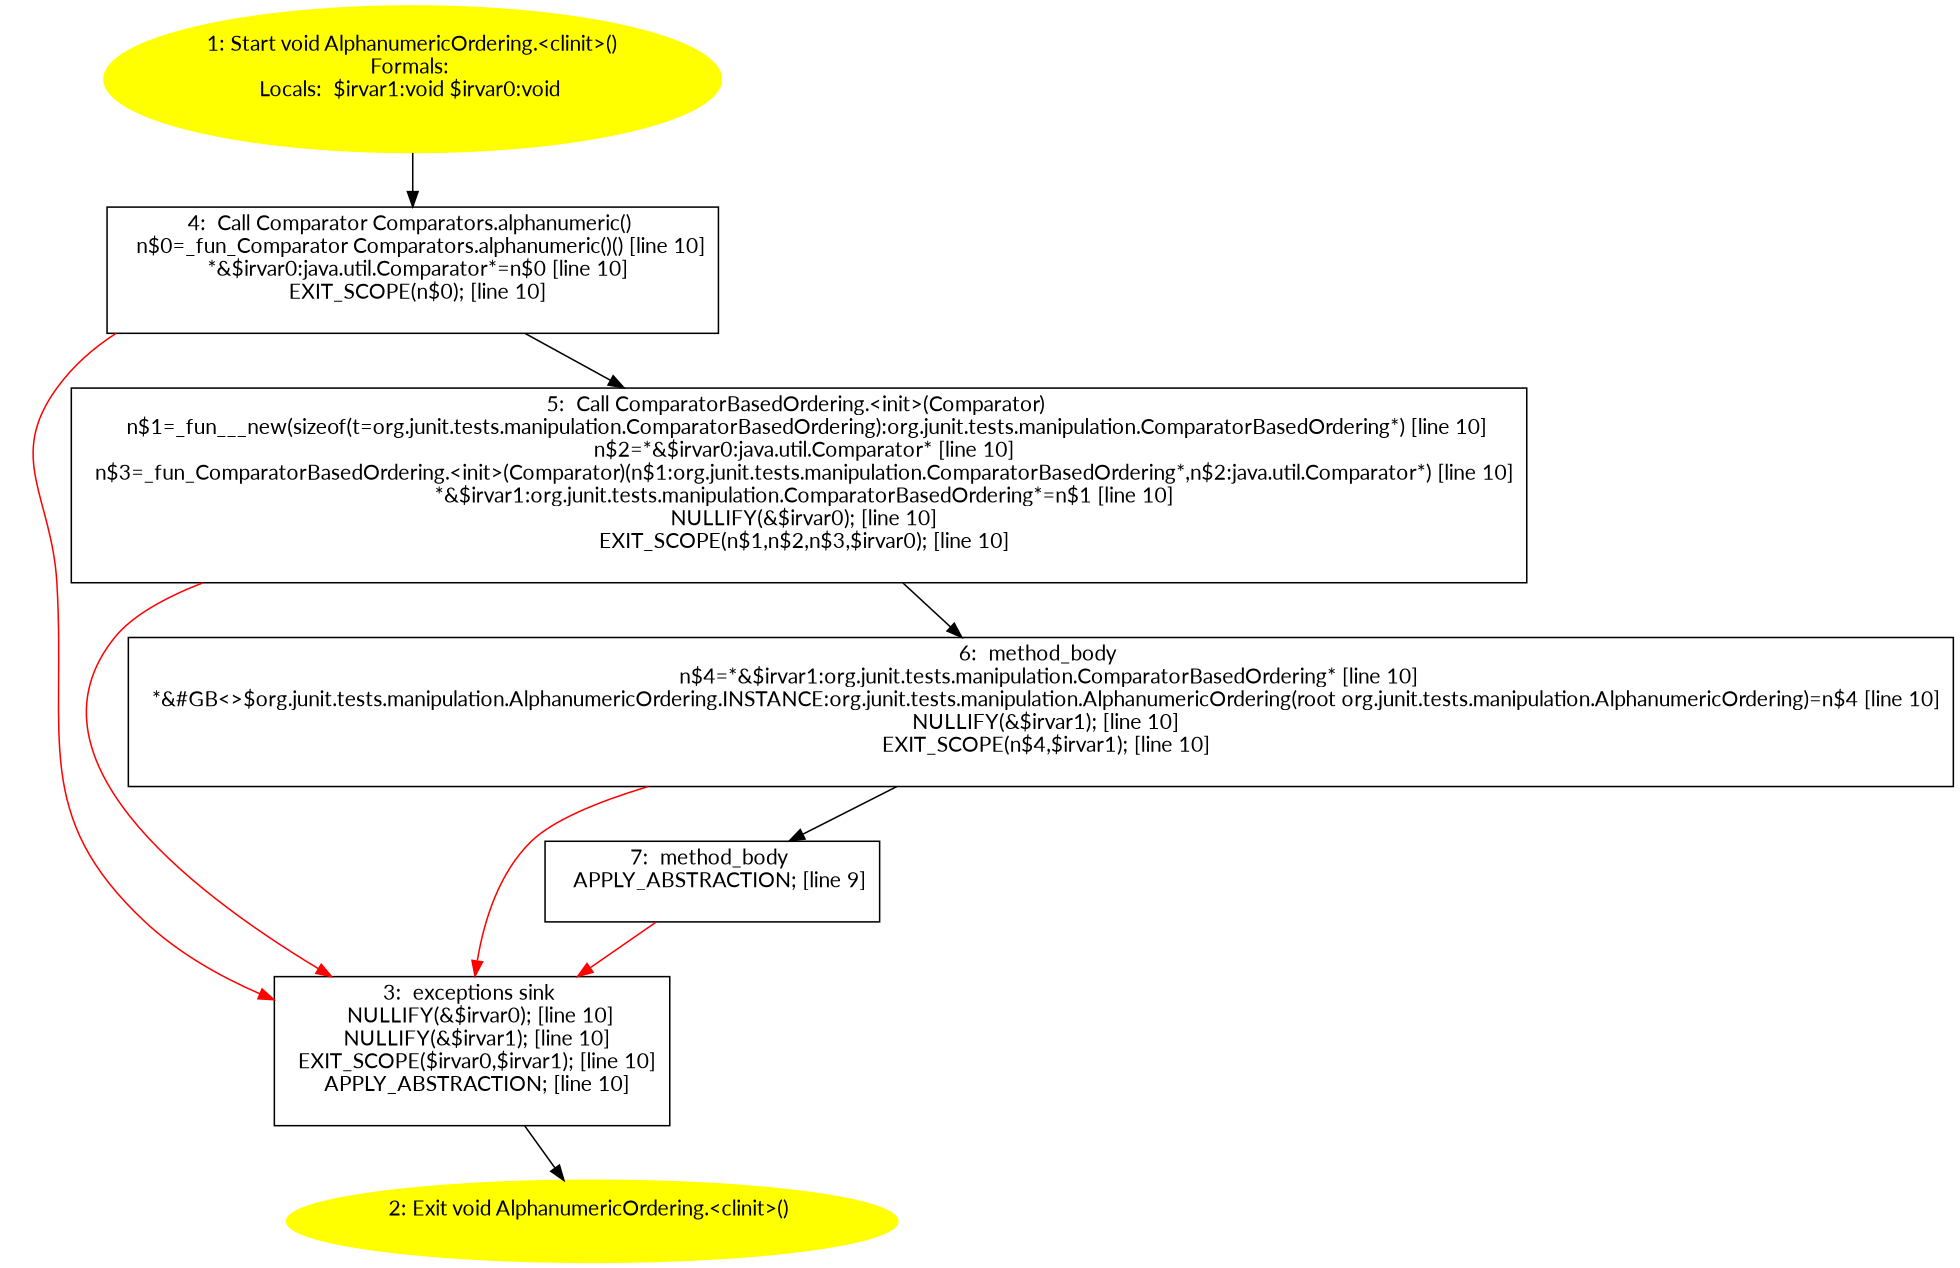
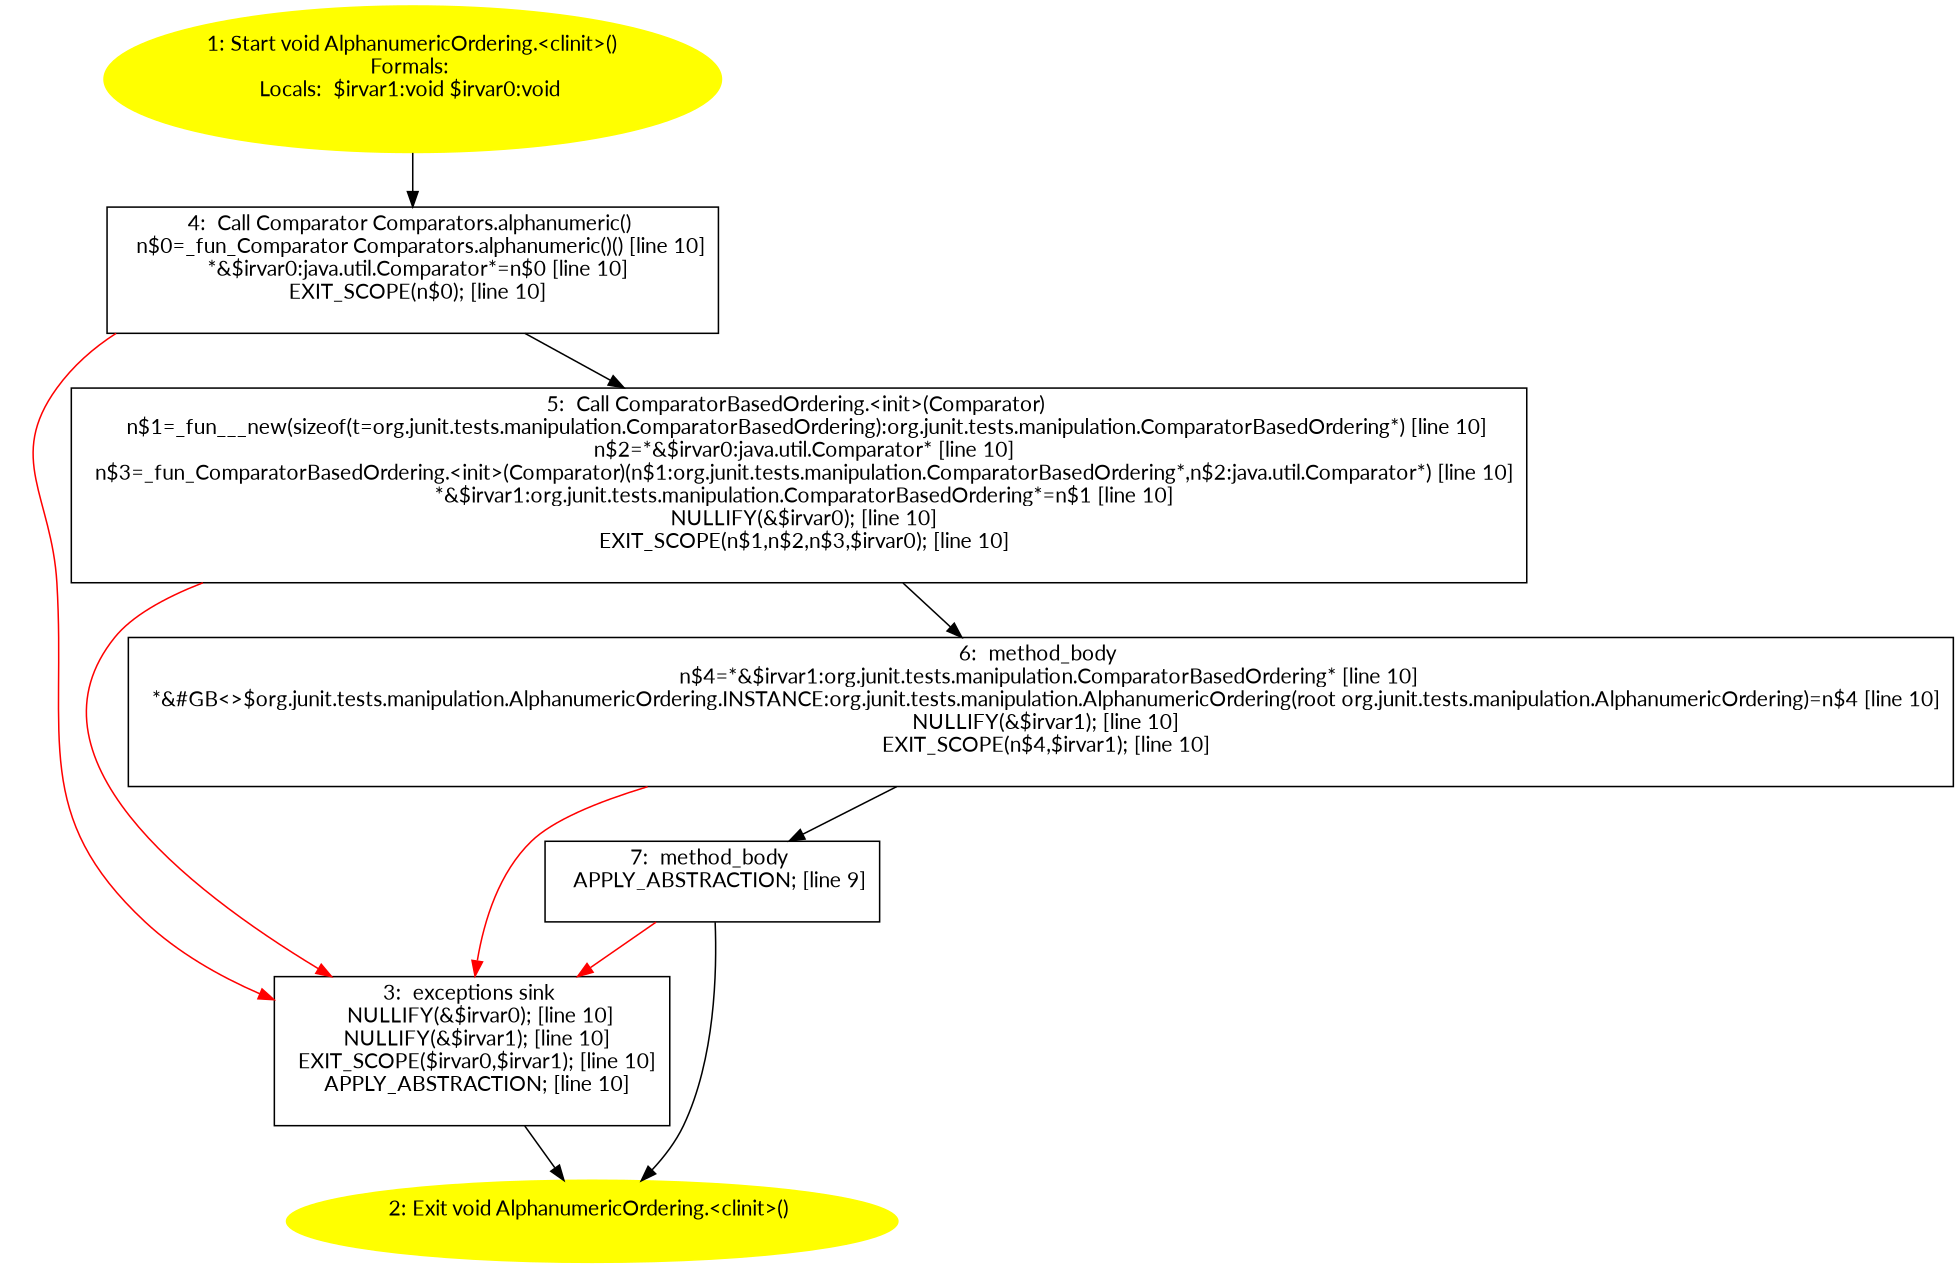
edge "7:  method_body APPLY_ABSTRACTION; [line 9]" -> "2: Exit void AlphanumericOrdering.<clinit>()": added
